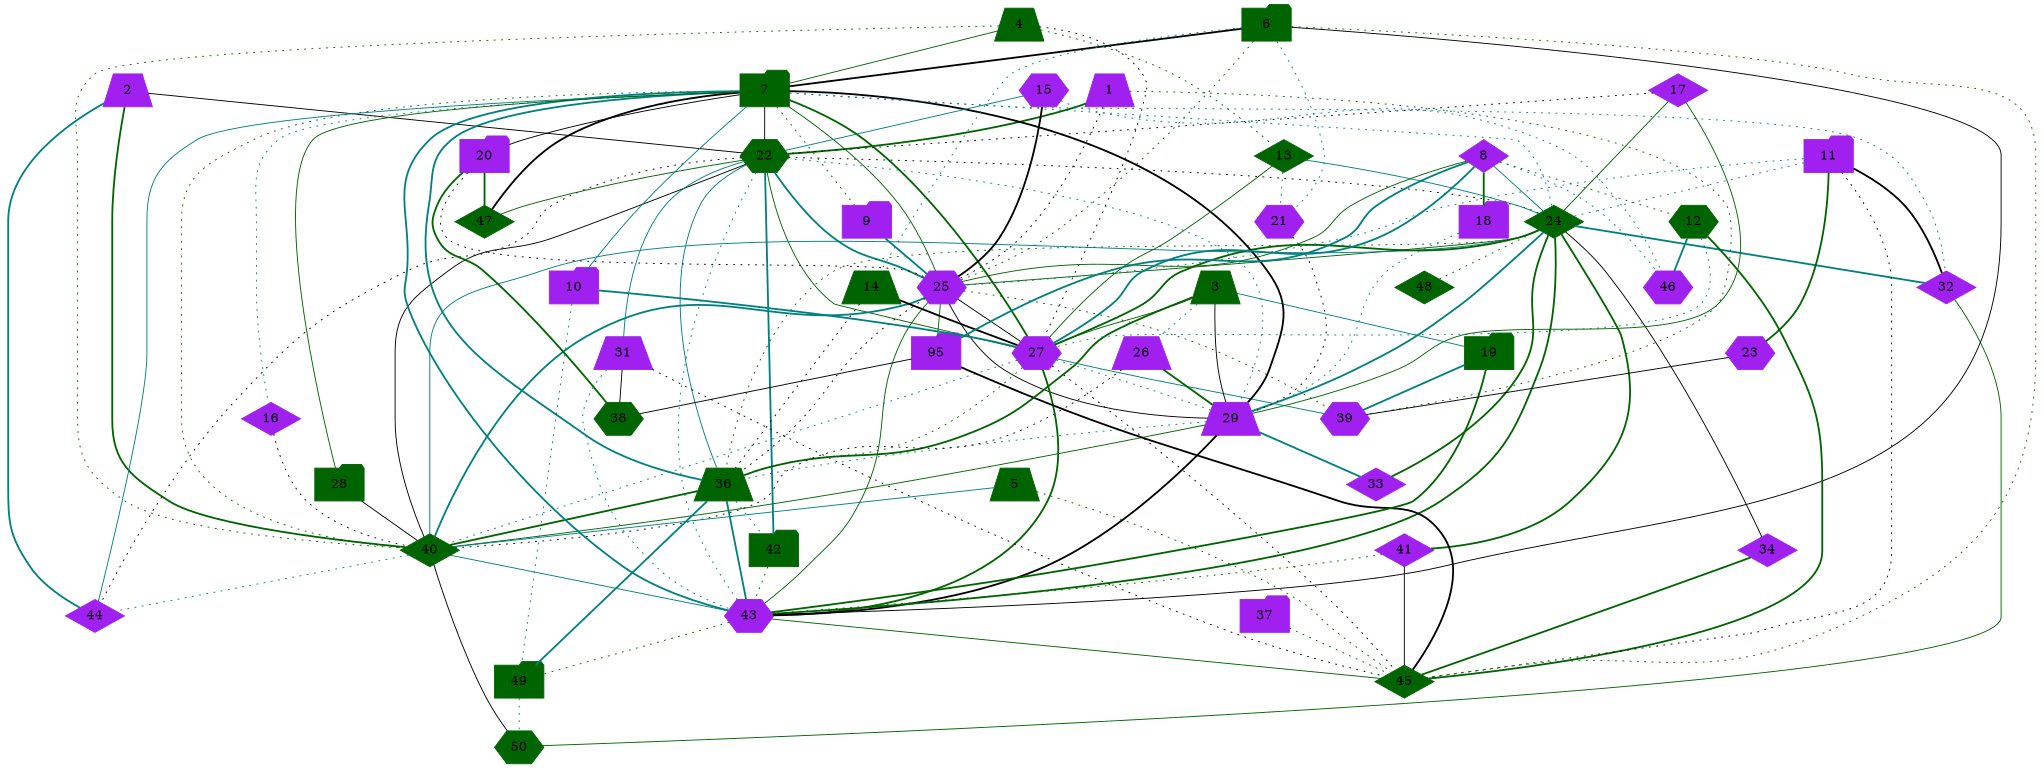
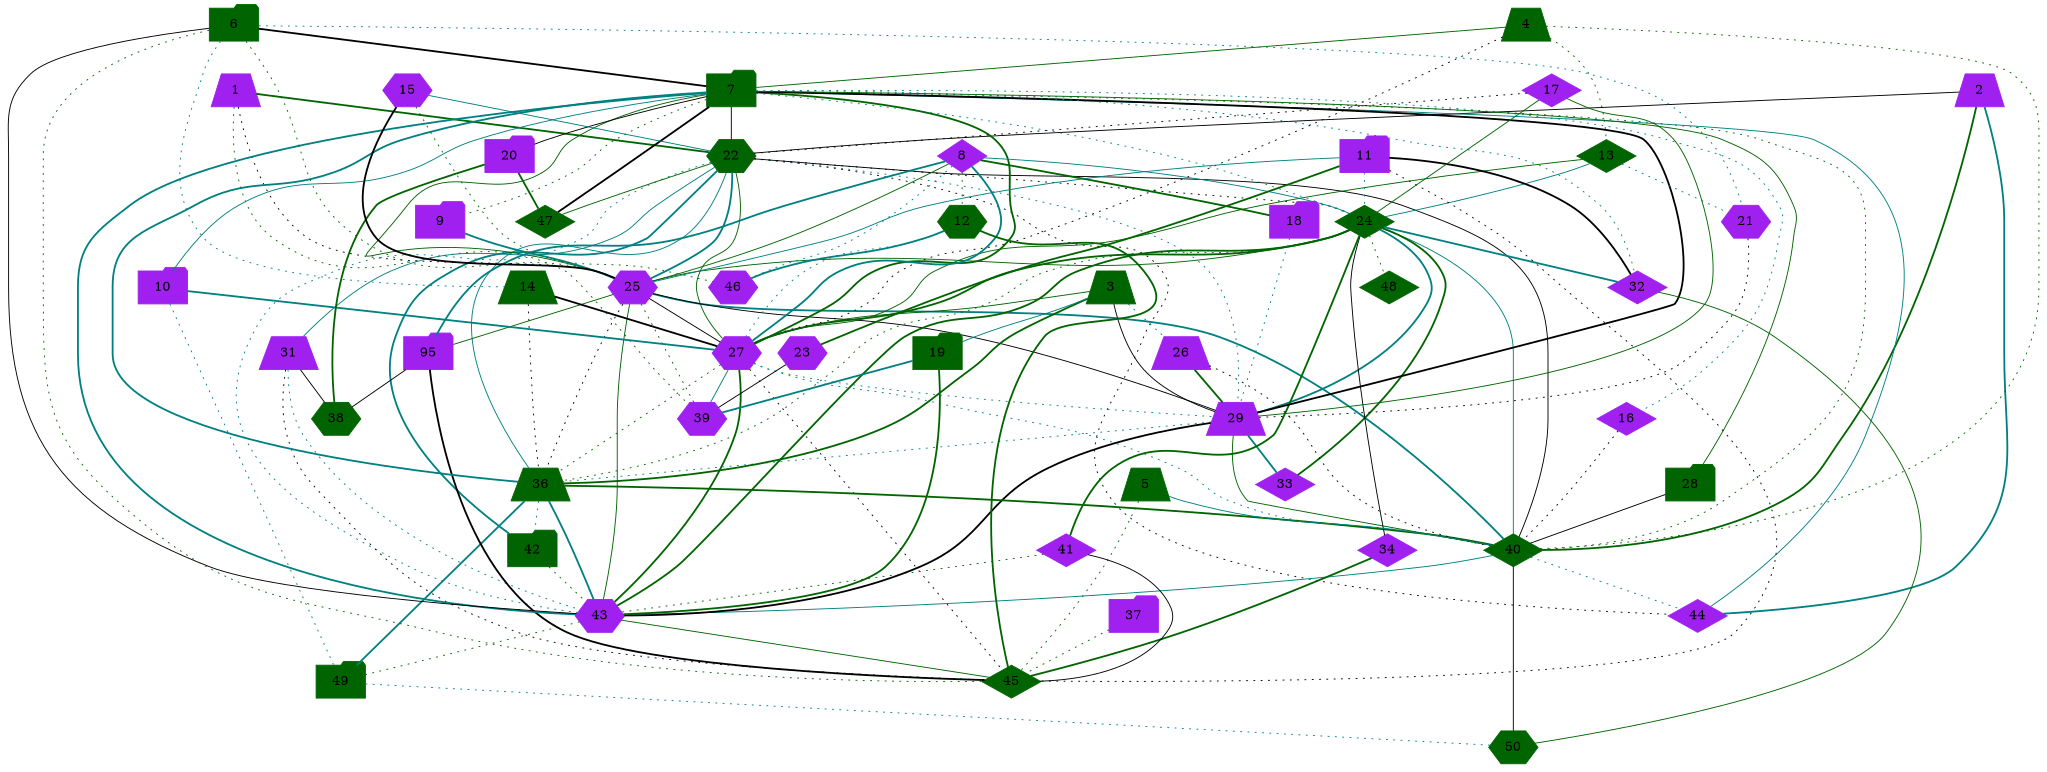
edge "15" -- "46": color teal -> darkgreen
edge "11" -- "25": style dotted -> solid
edge "20" -- "25": removed
